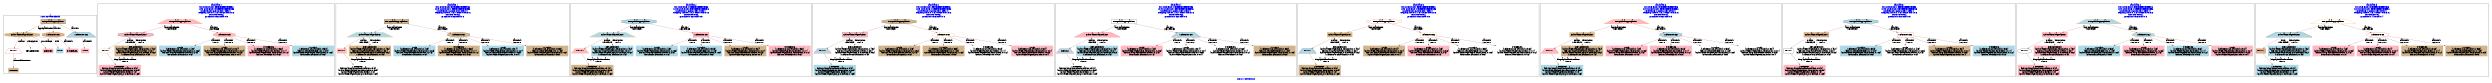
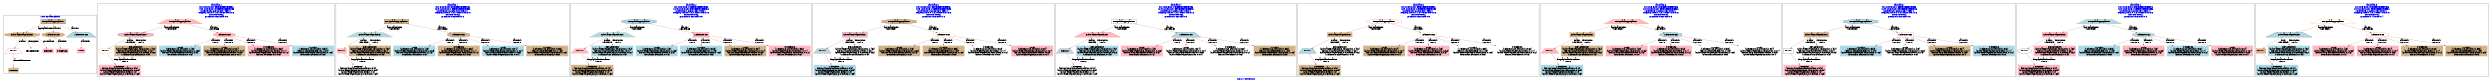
node "TITLE": removed
